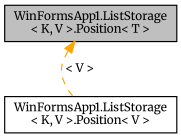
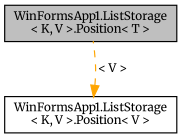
edge "WinFormsApp1.ListStorage < K, V >.Position< V >" -> "WinFormsApp1.ListStorage < K, V >.Position< T >": reversed
